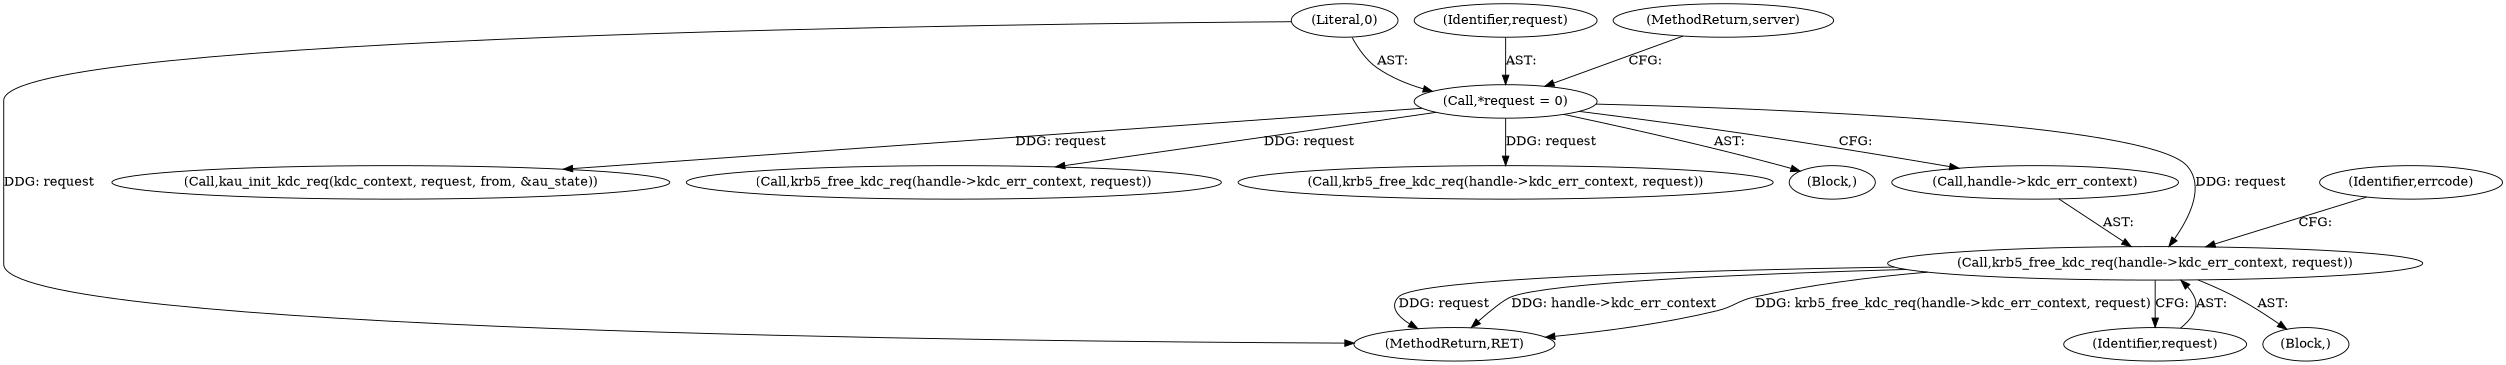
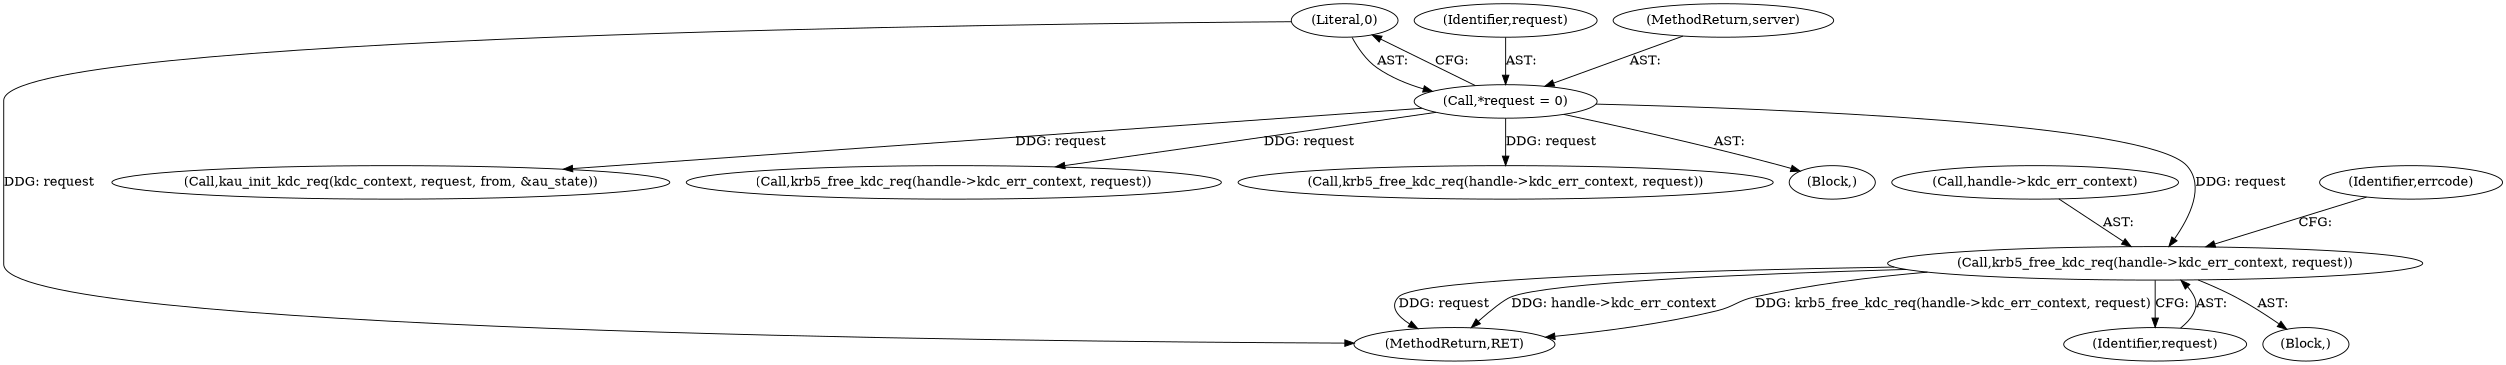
edge "(MethodReturn,server)" -> "(Call,*request = 0)": label "CFG: " -> "AST: "
edge "(Call,*request = 0)" -> "(Call,handle->kdc_err_context)": now "(Call,*request = 0)" -> "(Literal,0)"
